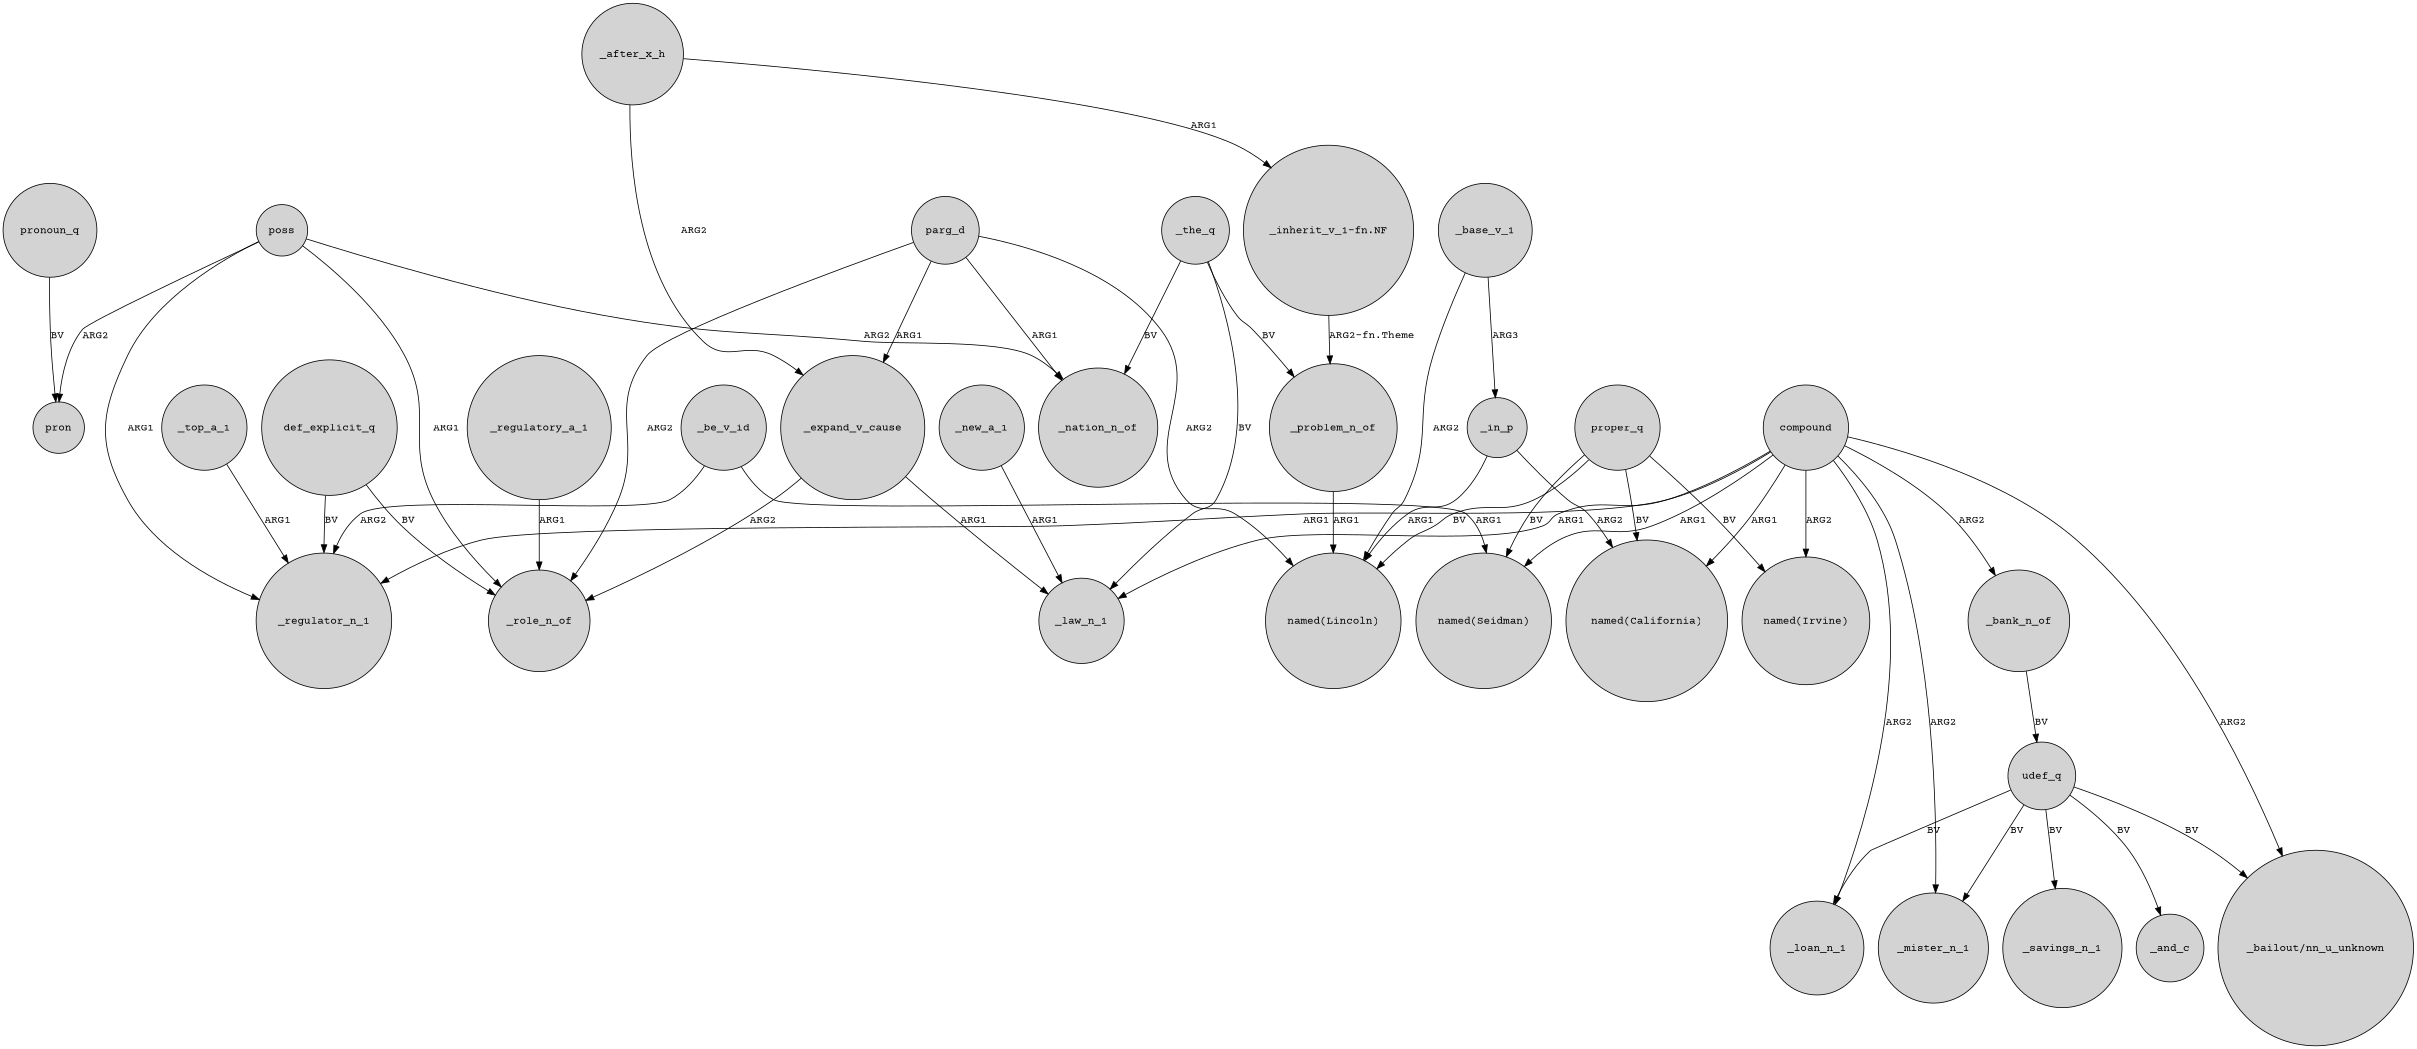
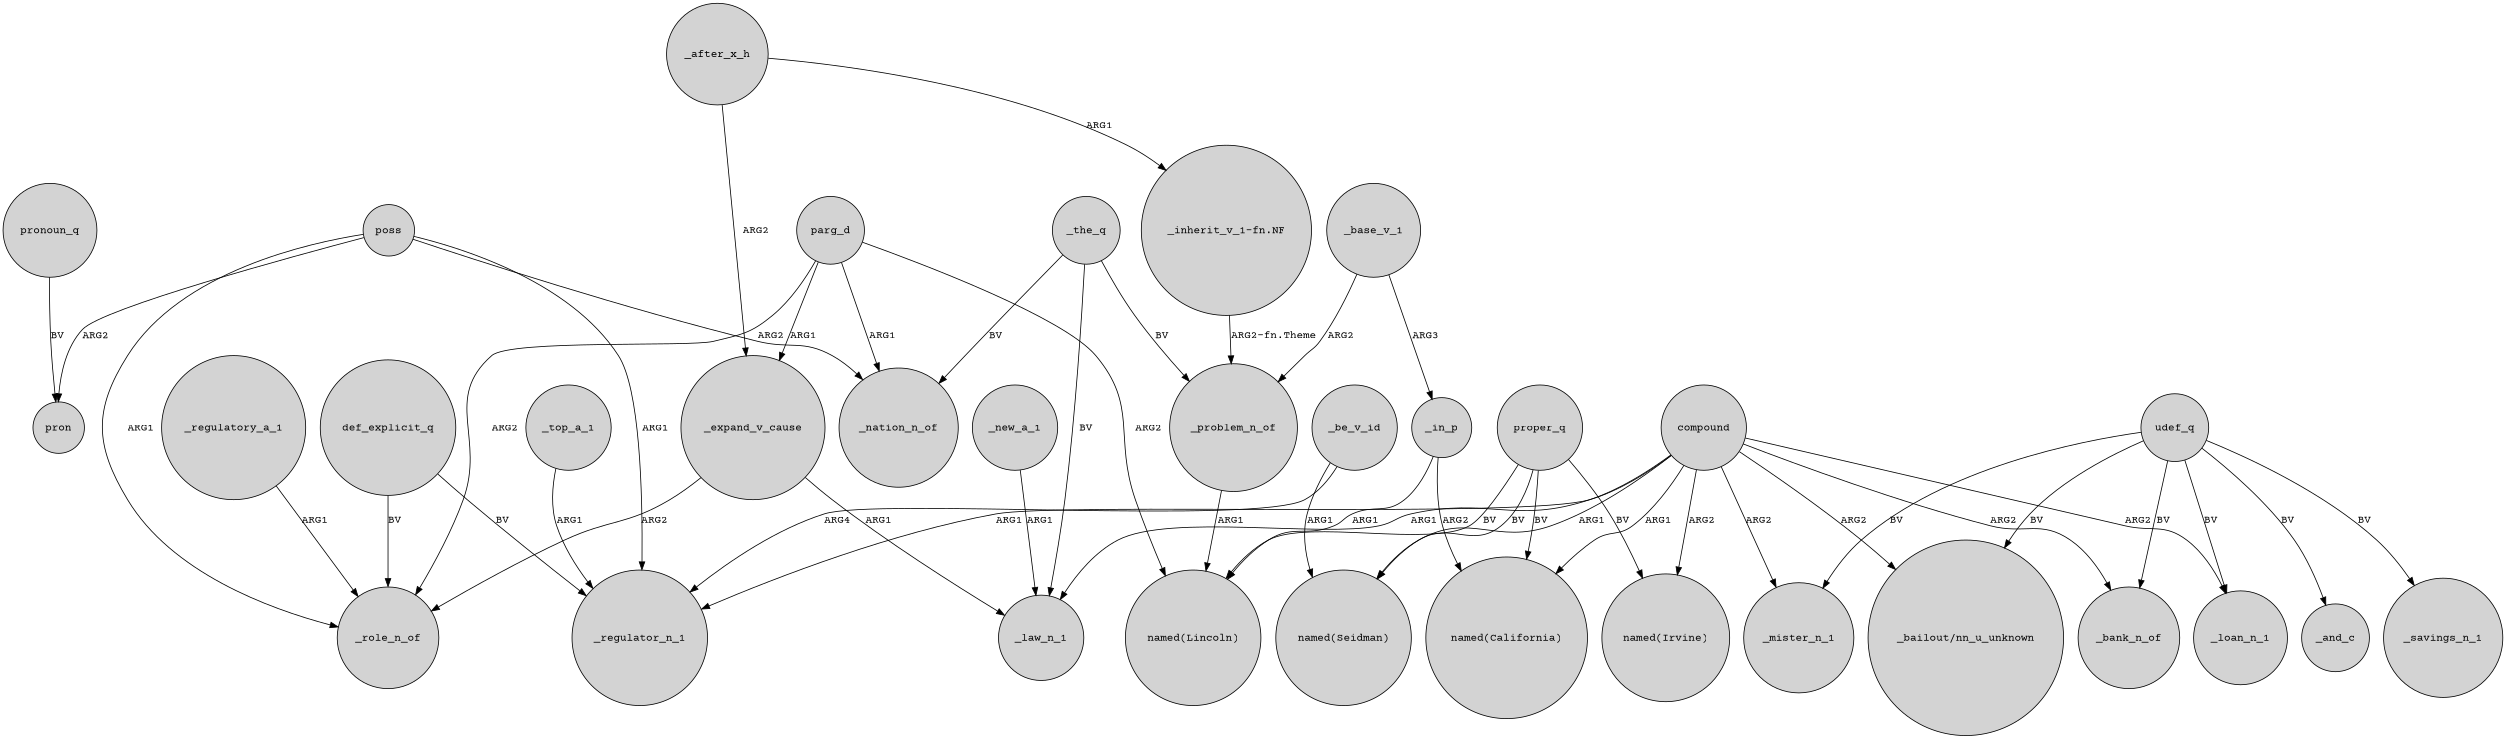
edge "_base_v_1" -> "named(Lincoln)": now "_base_v_1" -> "_problem_n_of"
edge "_be_v_id" -> "_regulator_n_1": label "ARG2" -> "ARG4"
edge "_bank_n_of" -> "udef_q": reversed
